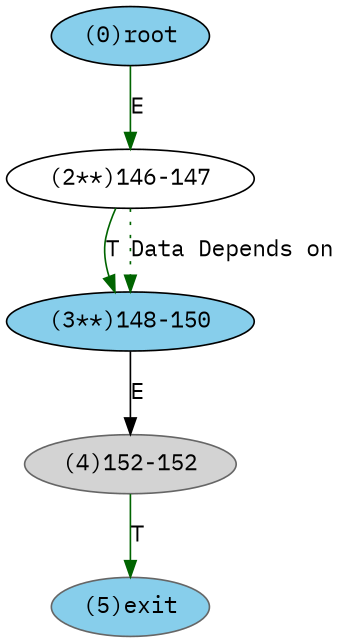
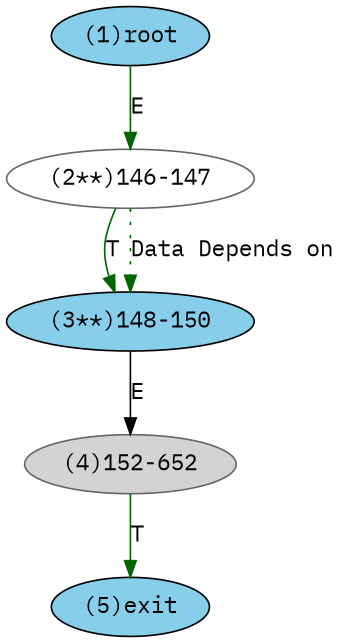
node "(0)root": label "(0)root" -> "(1)root"
node "(2**)146-147": color black -> gray40
node "(4)152-152": label "(4)152-152" -> "(4)152-652"
node "(5)exit": color gray40 -> black
